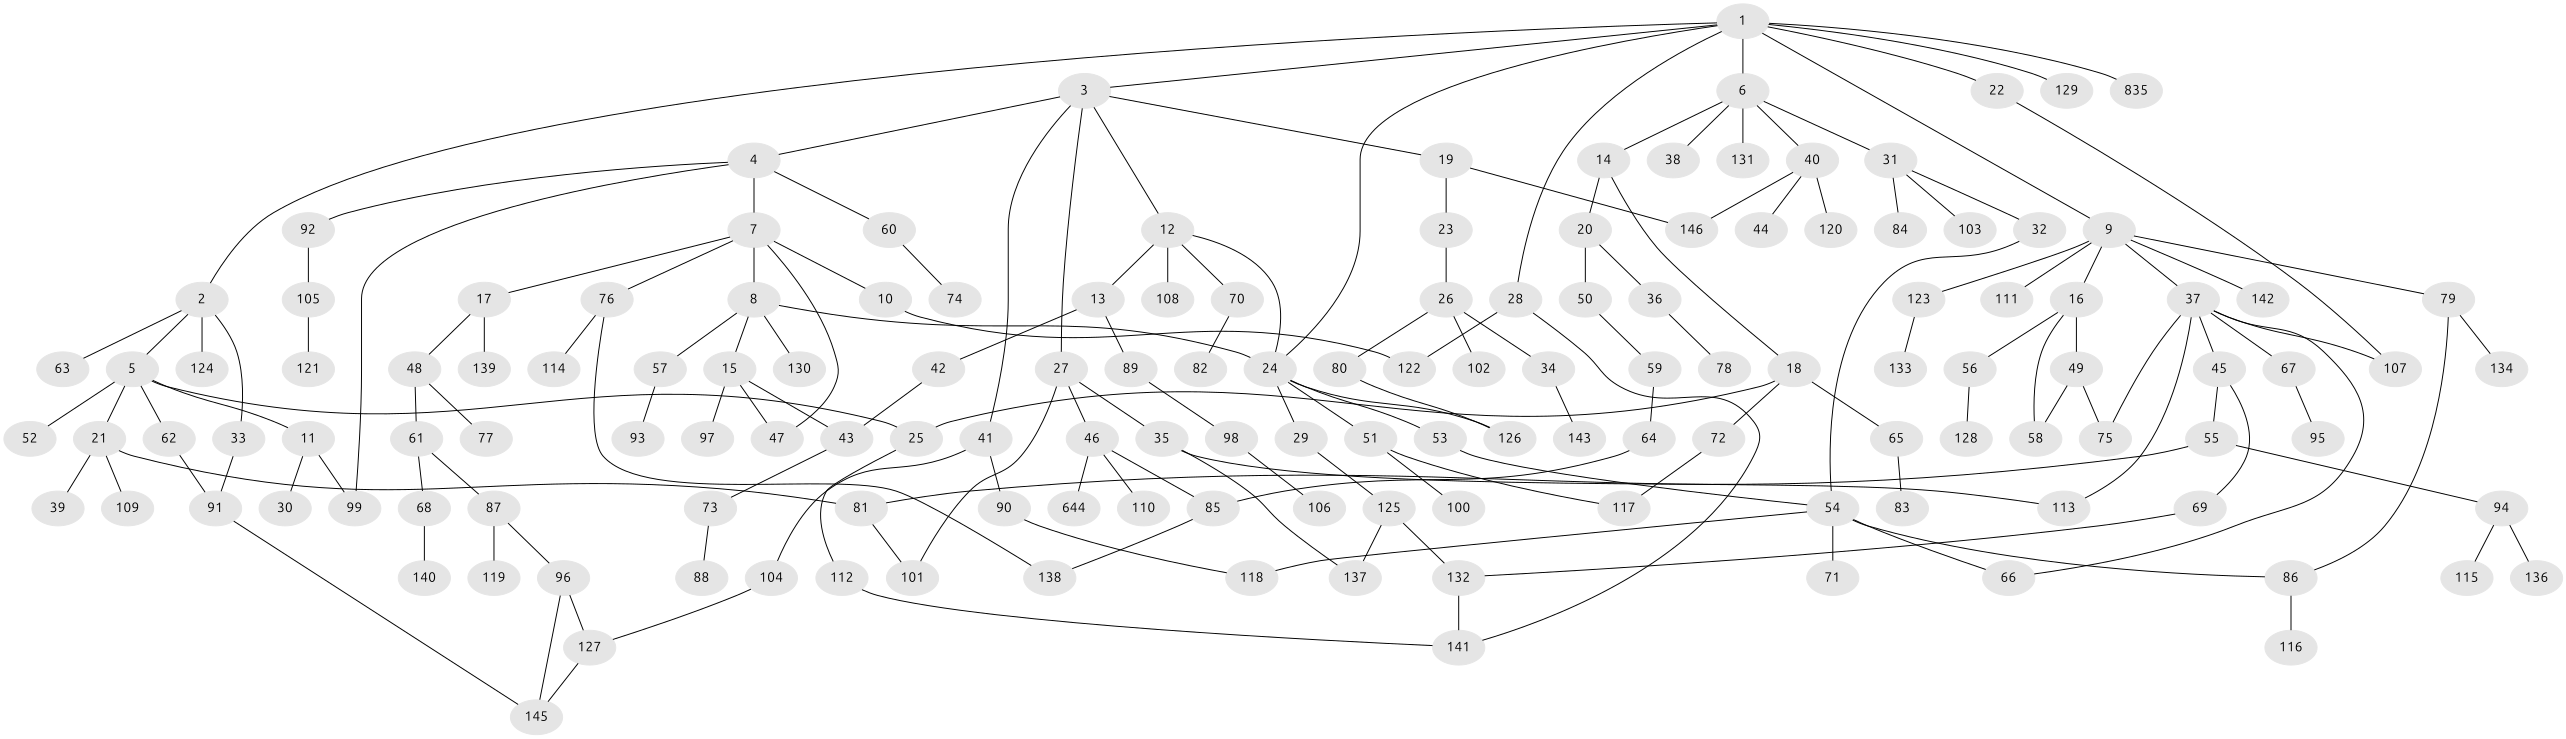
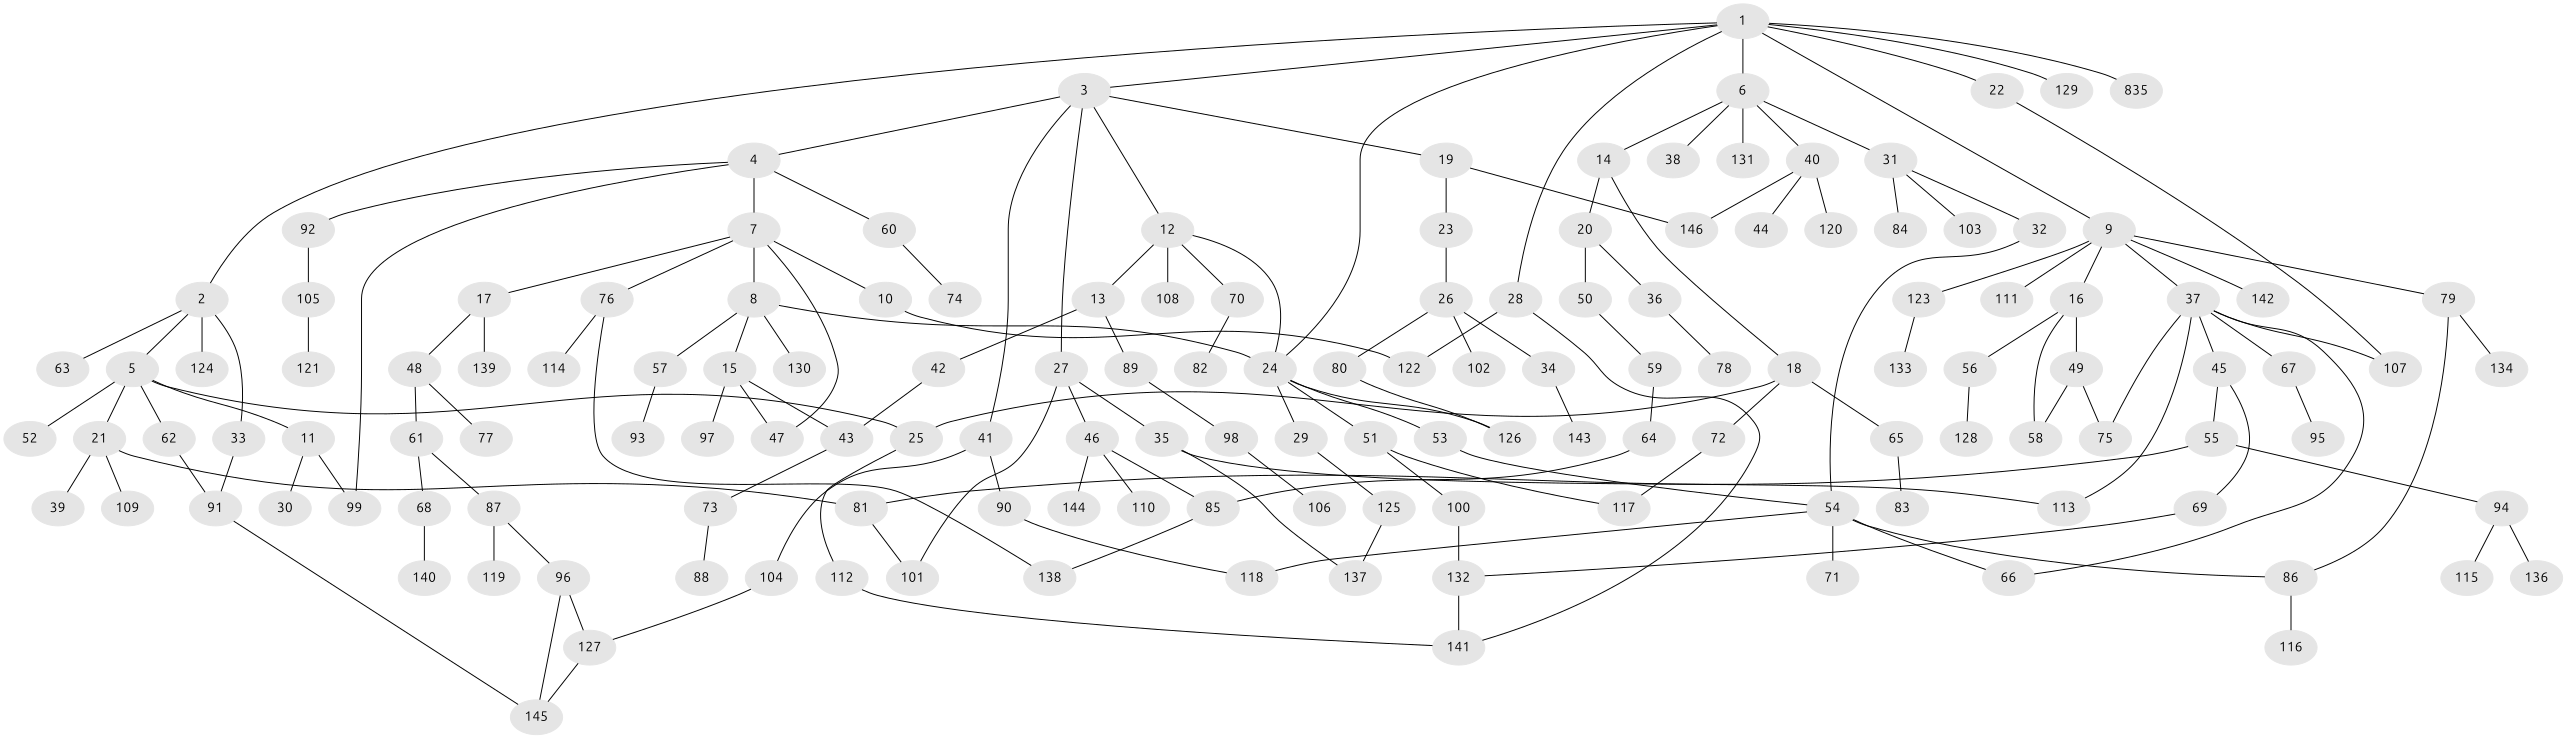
node "644": label "644" -> "144"
edge "125" -- "132": now "100" -- "132"
